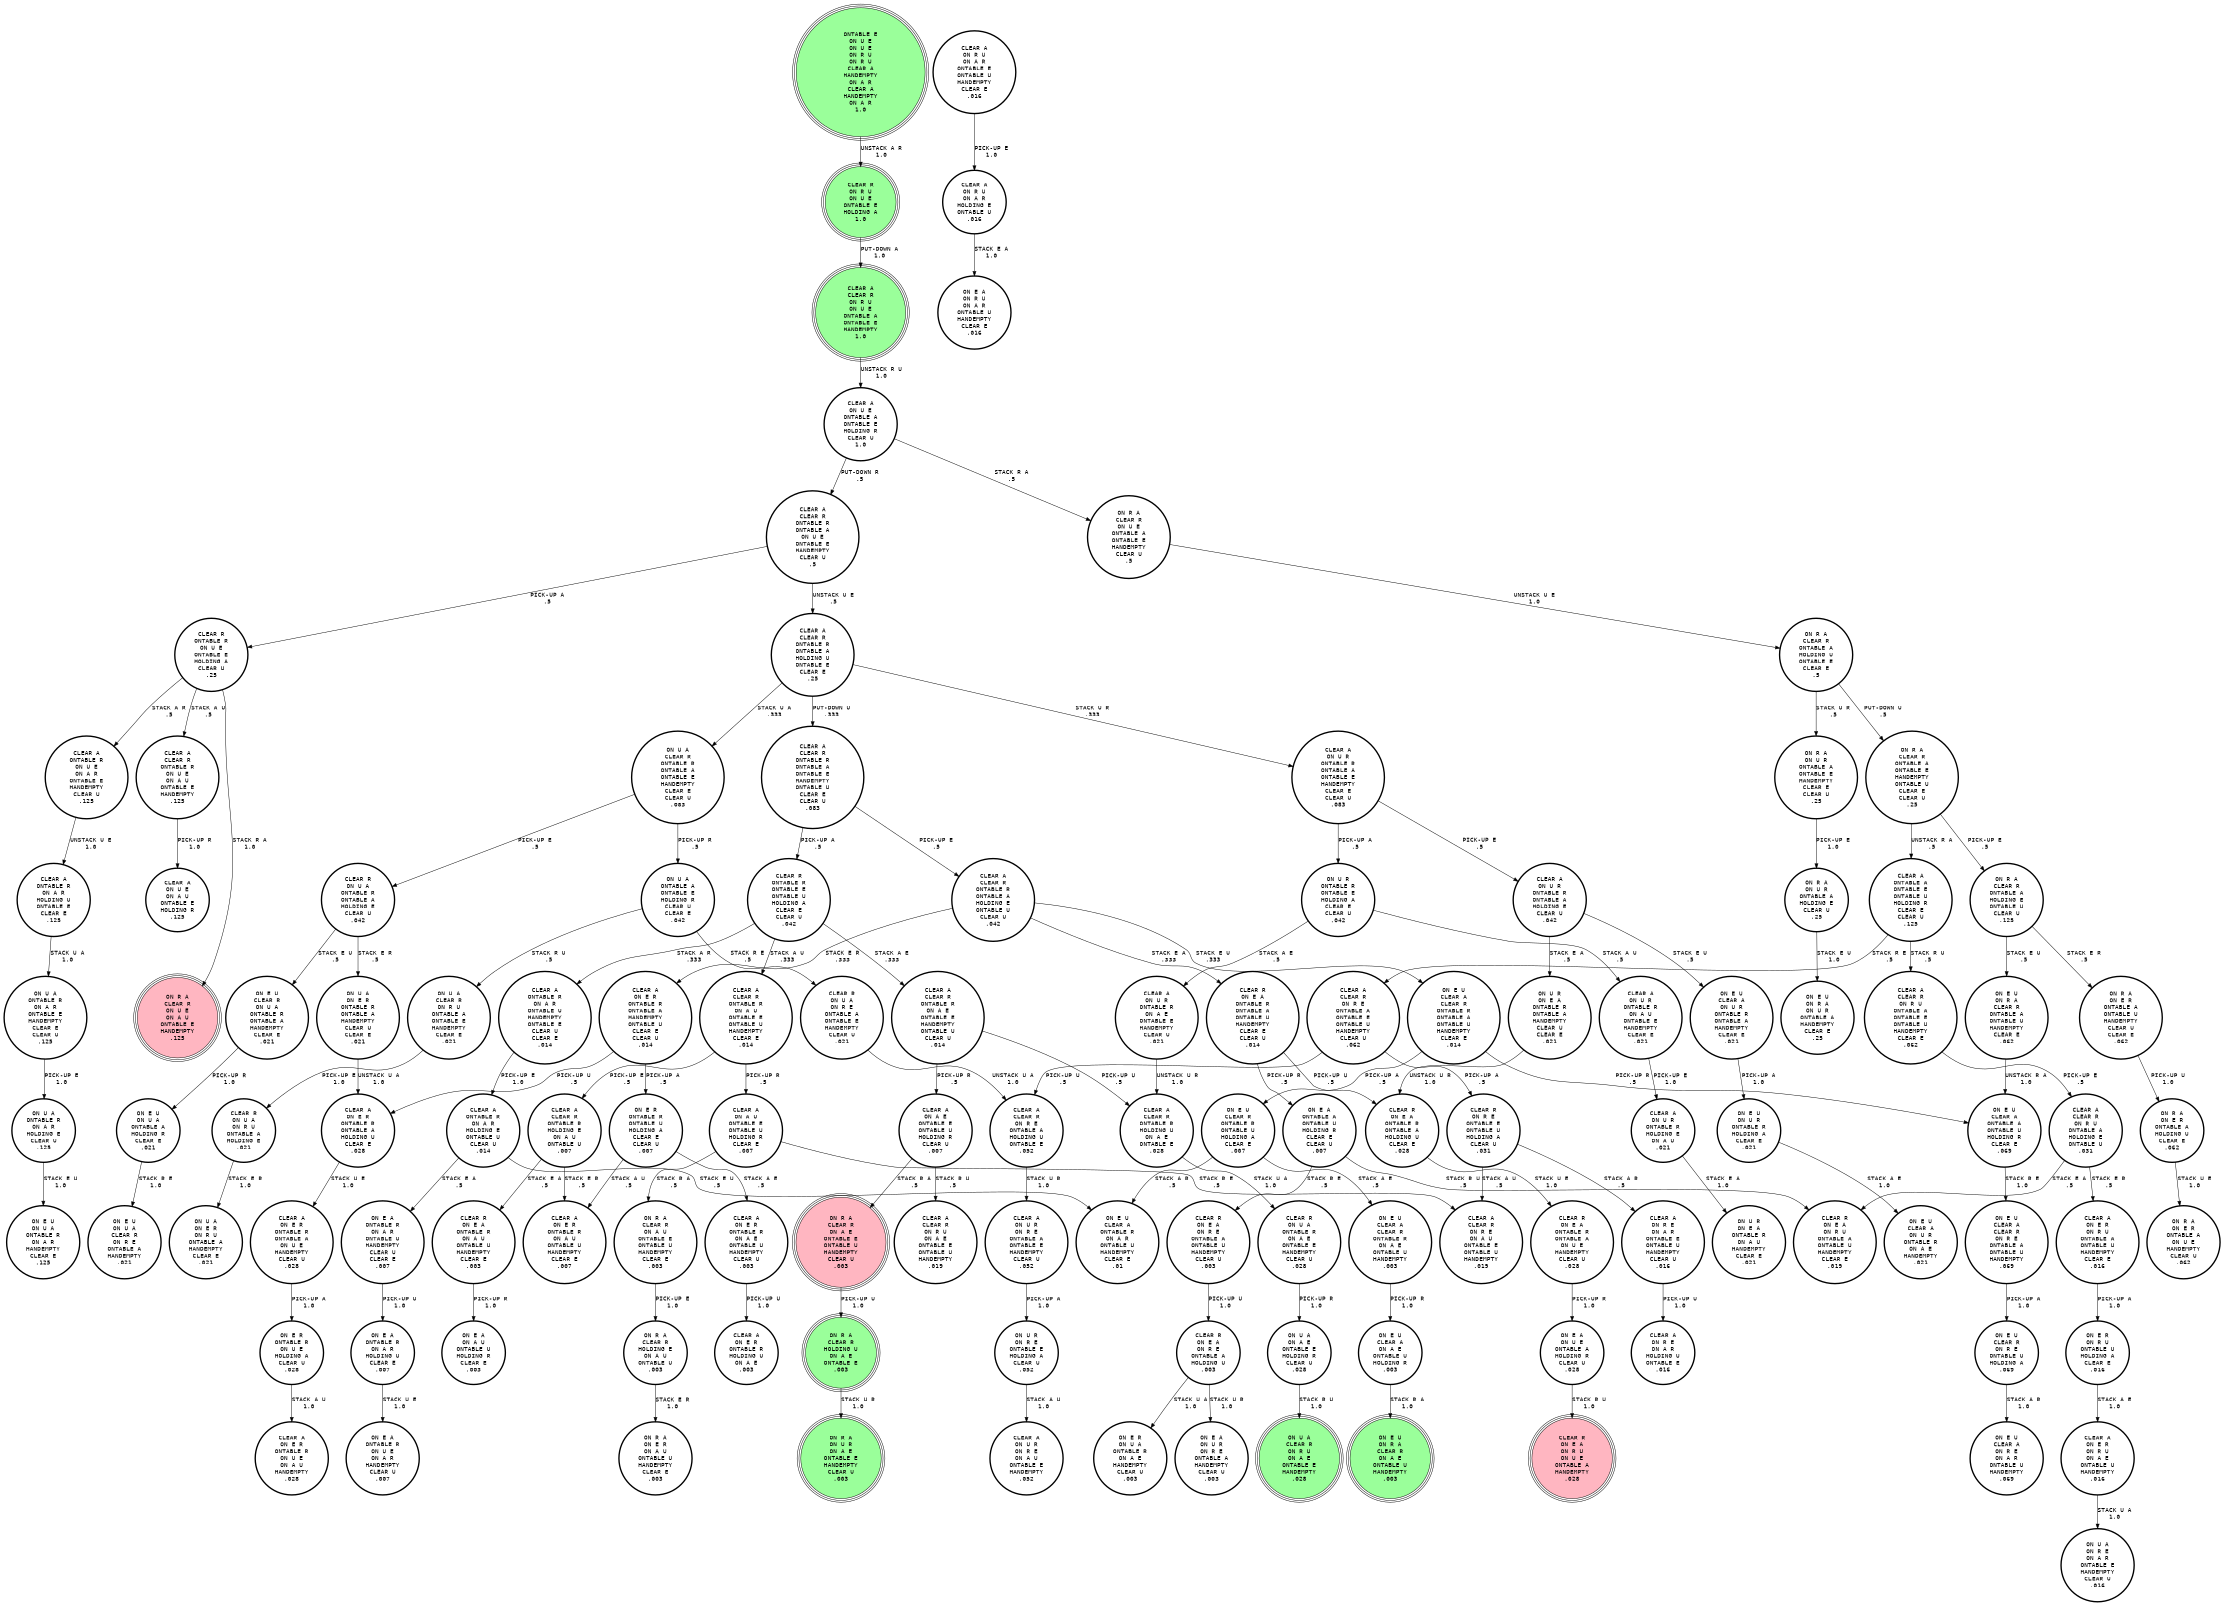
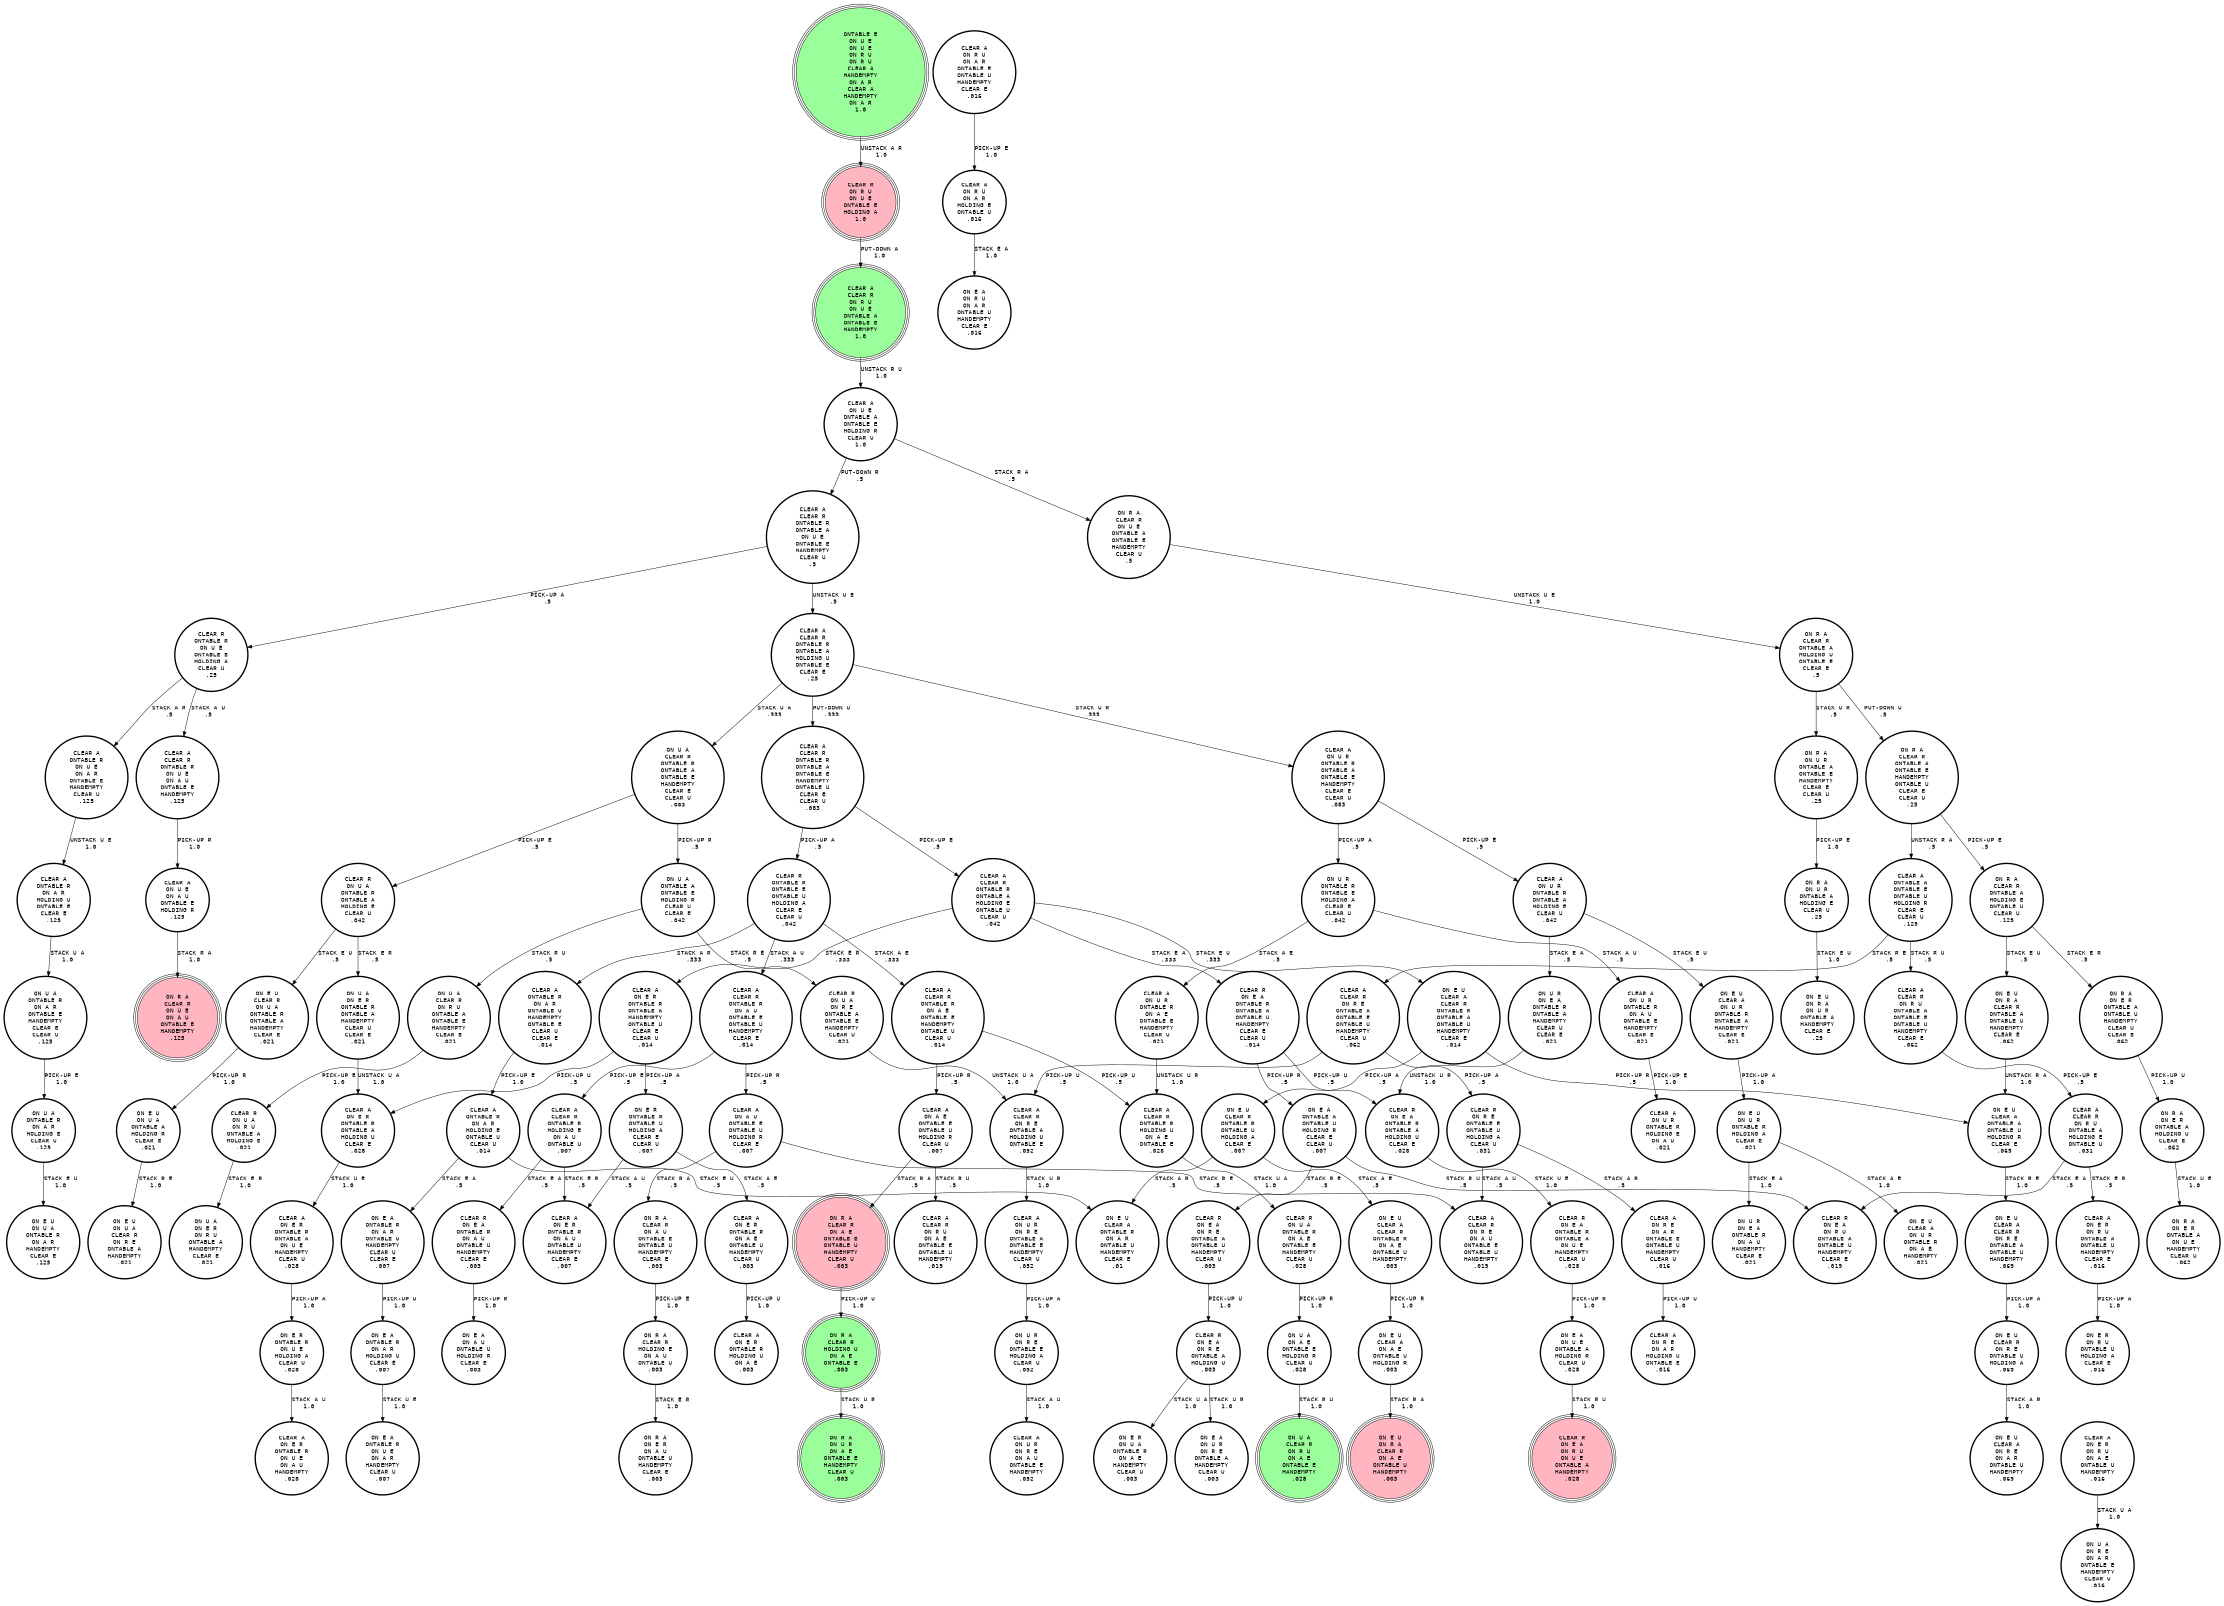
node "CLEAR R ON R U ON U E ONTABLE E HOLDING A 1.0": fillcolor palegreen1 -> lightpink
edge "CLEAR R ONTABLE R ON U E ONTABLE E HOLDING A CLEAR U .25" -> "ON R A CLEAR R ON U E ON A U ONTABLE E HANDEMPTY .125": now "CLEAR A ON U E ON A U ONTABLE E HOLDING R .125" -> "ON R A CLEAR R ON U E ON A U ONTABLE E HANDEMPTY .125"
edge "CLEAR A ON U R ONTABLE R HOLDING E ON A U .021" -> "ON U R ON E A ONTABLE R ON A U HANDEMPTY CLEAR E .021": now "ON E U ON U R ONTABLE R HOLDING A CLEAR E .021" -> "ON U R ON E A ONTABLE R ON A U HANDEMPTY CLEAR E .021"
edge "ON E R ON R U ONTABLE U HOLDING A CLEAR E .016" -> "CLEAR A ON E R ON R U ON A E ONTABLE U HANDEMPTY .016": removed, label "STACK A E 1.0"
node "ON E U ON R A CLEAR R ON A E ONTABLE U HANDEMPTY .003": fillcolor palegreen1 -> lightpink
